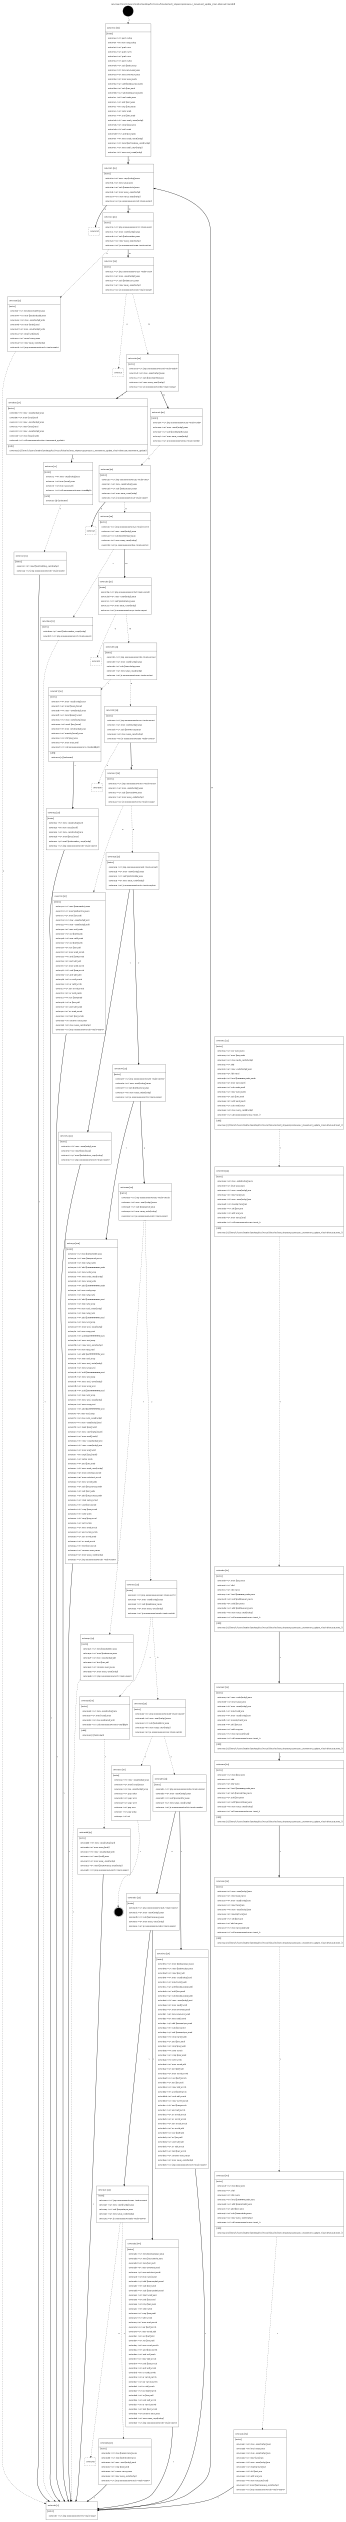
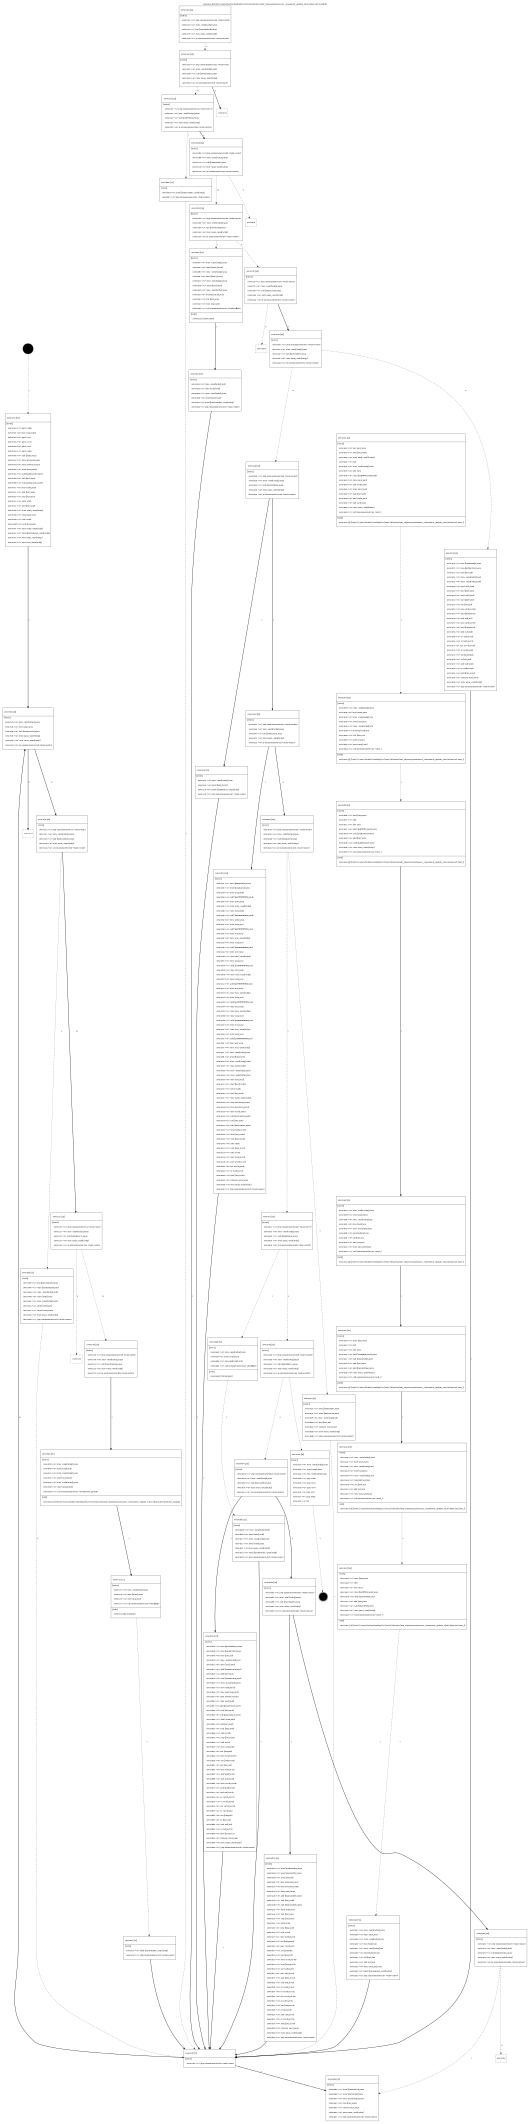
edge "0x401548 [28]" -> "0x401564 [28]": removed, label "12"
edge "0x4018d6 [27]" -> "0x401cd1 [5]": reversed
